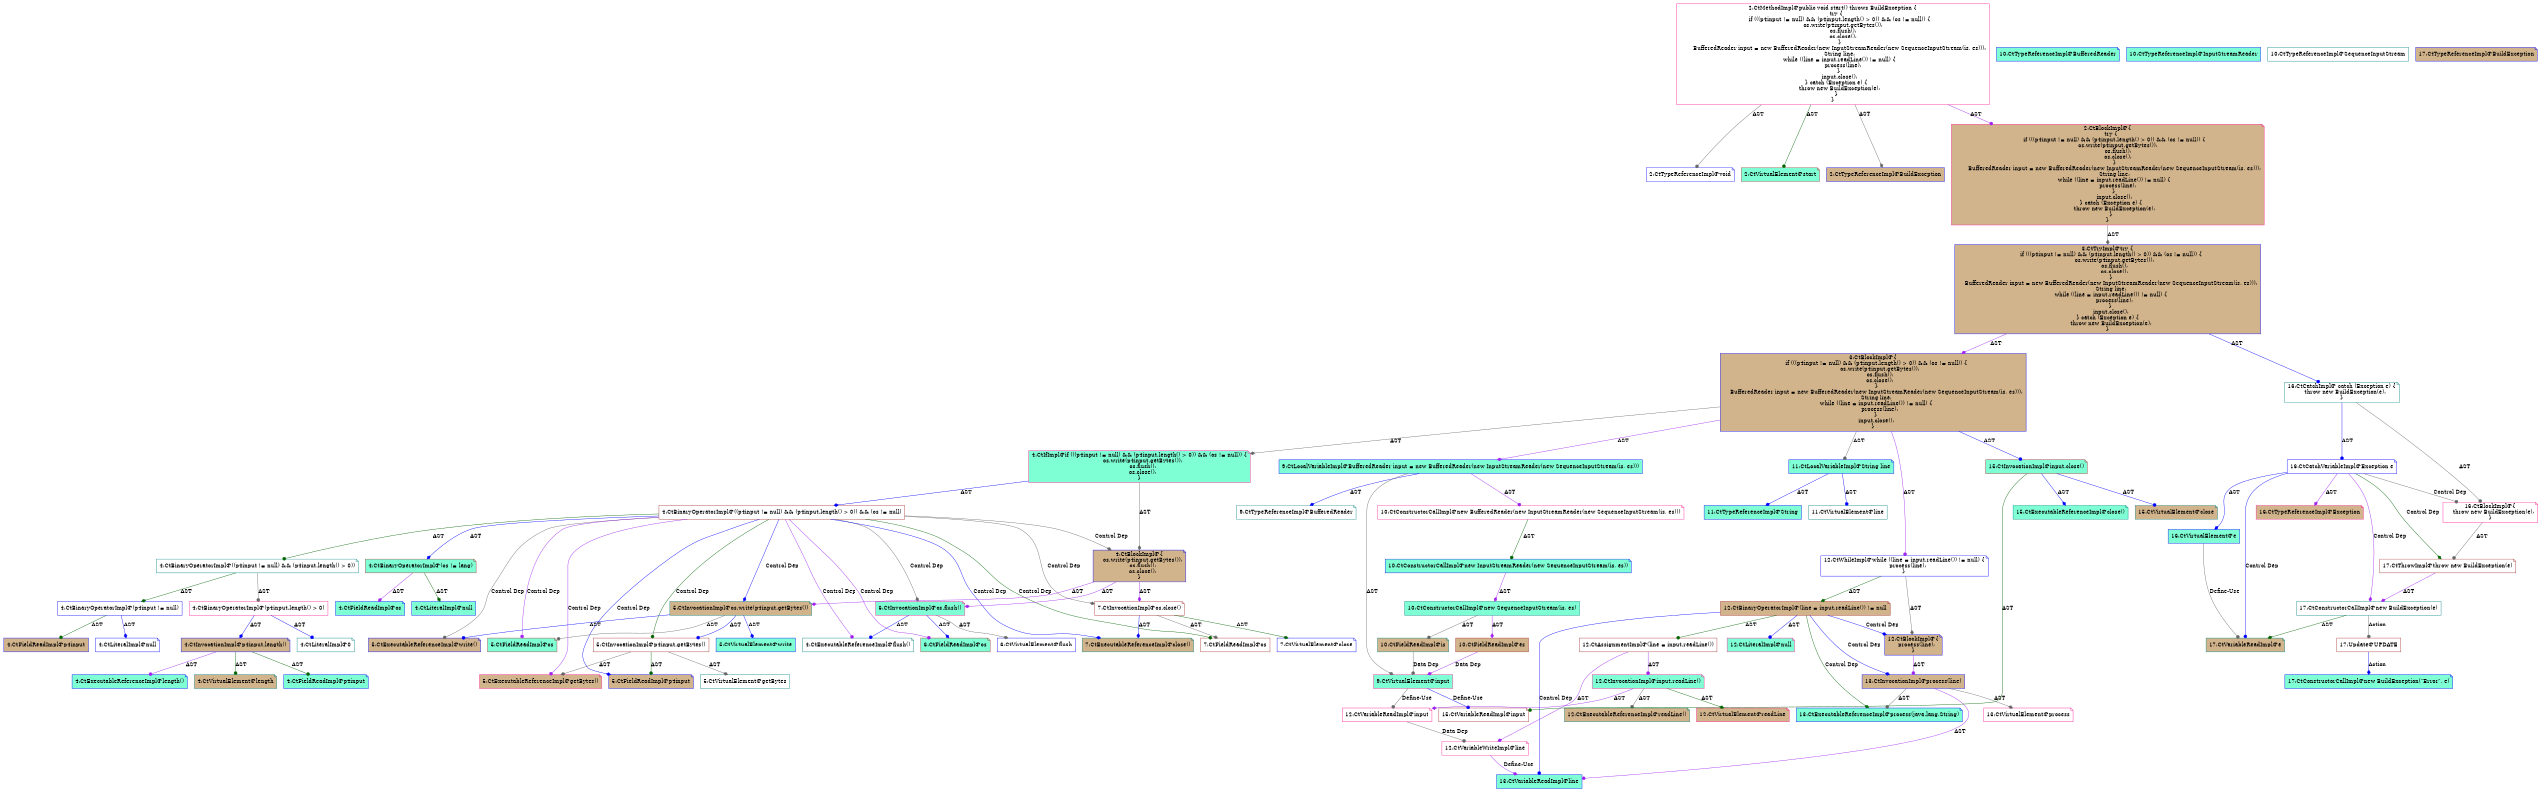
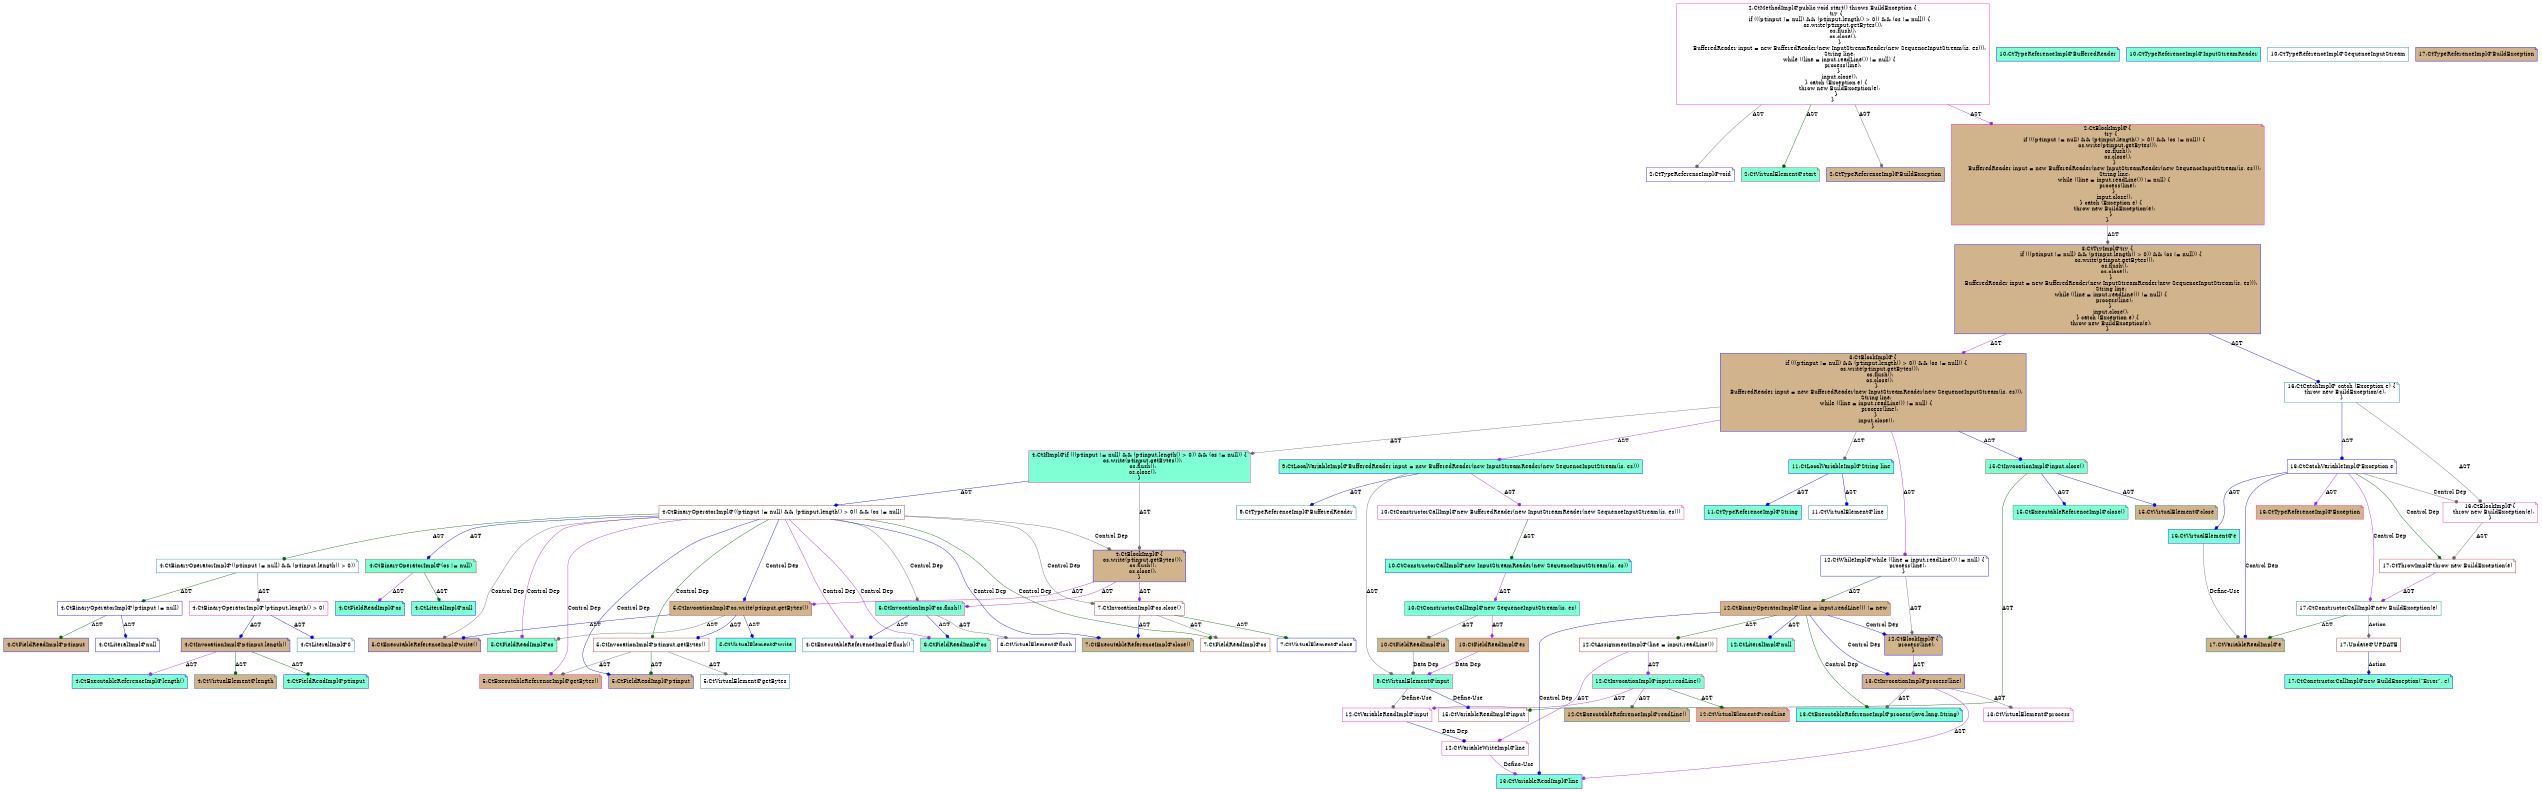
node "4:CtBinaryOperatorImpl@(os != lang)": label "4:CtBinaryOperatorImpl@(os != lang)" -> "4:CtBinaryOperatorImpl@(os != null)"
node "5:CtInvocationImpl@os.write(p4input.getBytes())": color teal -> brown
node "12:CtBinaryOperatorImpl@(line = input.readLine()) != null": label "12:CtBinaryOperatorImpl@(line = input.readLine()) != null" -> "12:CtBinaryOperatorImpl@(line = input.readLine()) != new"
edge "17:CtConstructorCallImpl@new BuildException(e)" -> "17:Update@UPDATE": arrowhead dot -> diamond
edge "12:CtVariableReadImpl@input" -> "12:CtVariableWriteImpl@line": color gray40 -> blue
